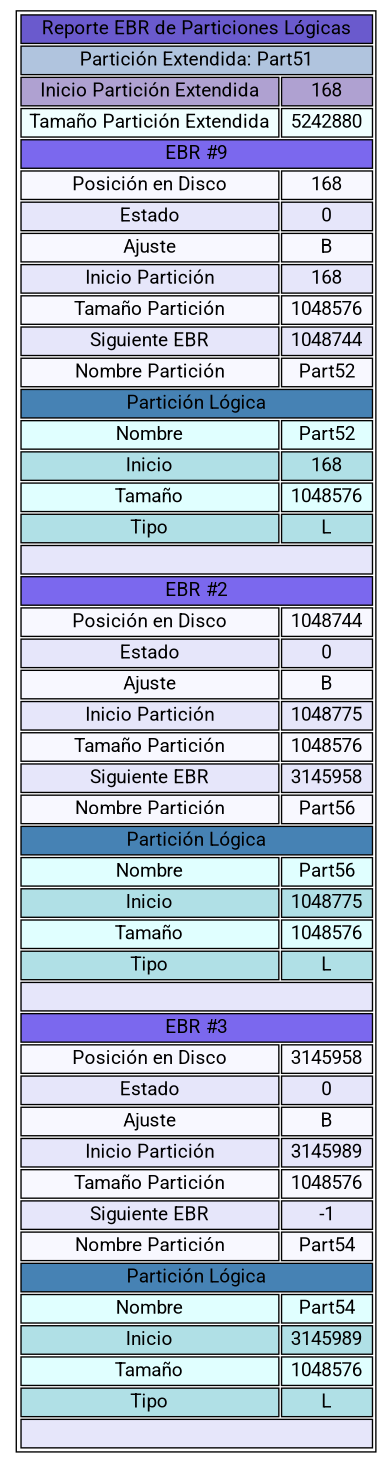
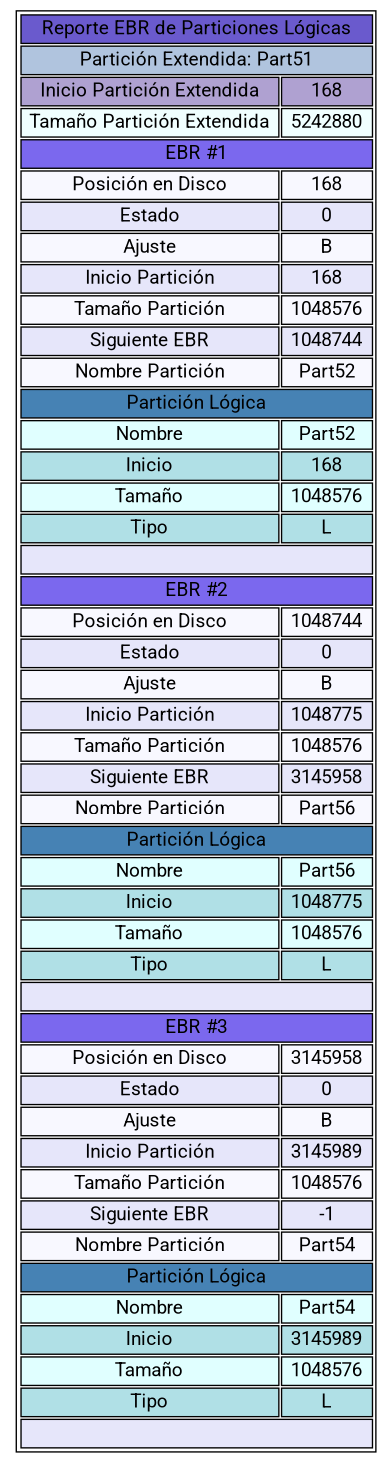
node "Reporte EBR de Particiones Lógicas": text "EBR #9" -> "EBR #1"
